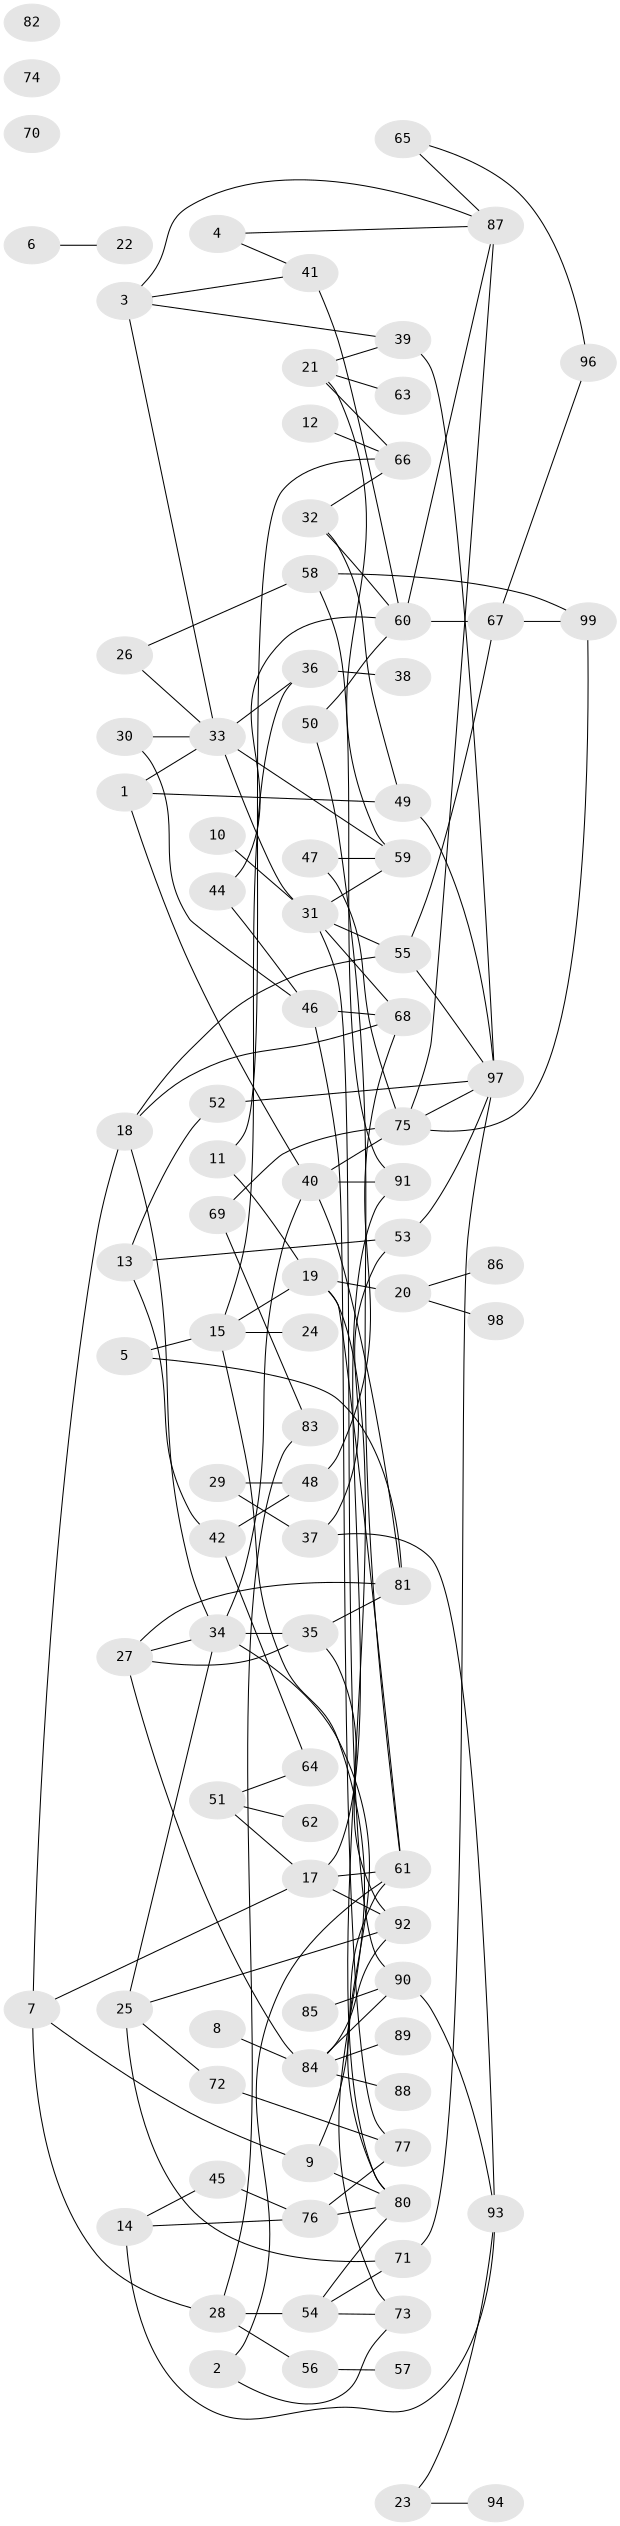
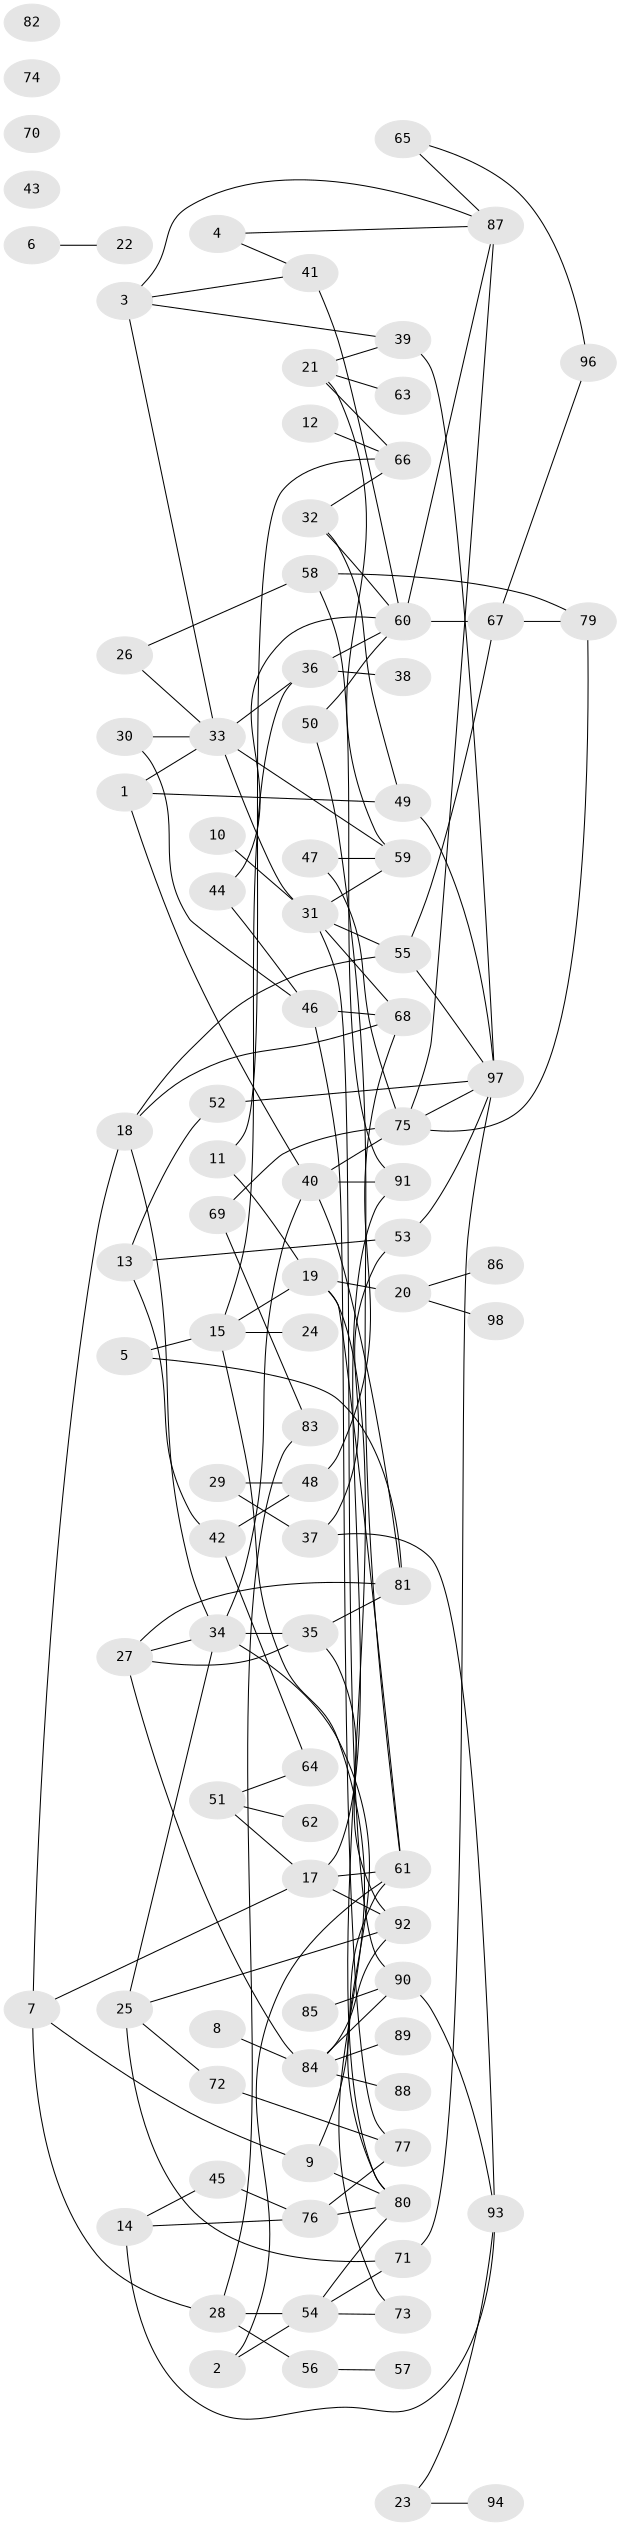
node "43": added
node "99": label "99" -> "79"
edge "60" -- "36": added
edge "73" -- "2": now "54" -- "2"
